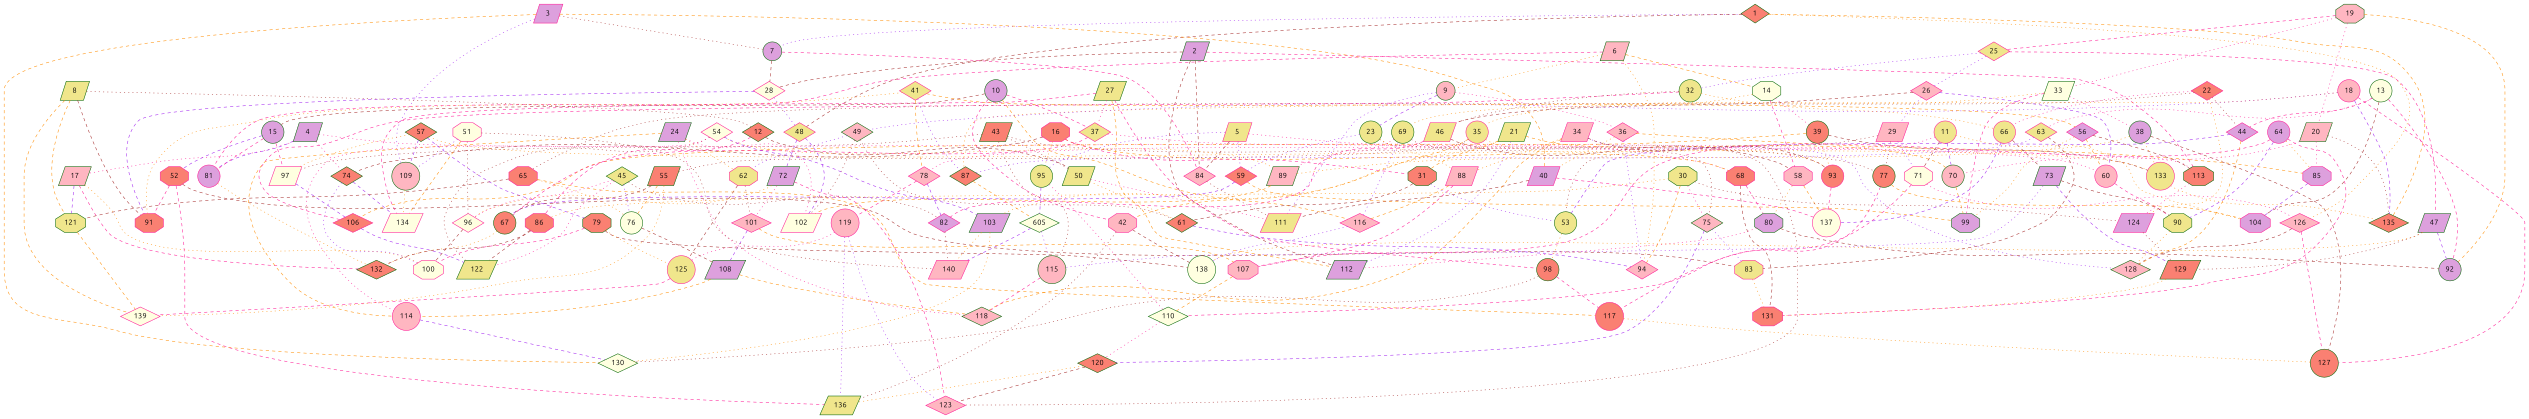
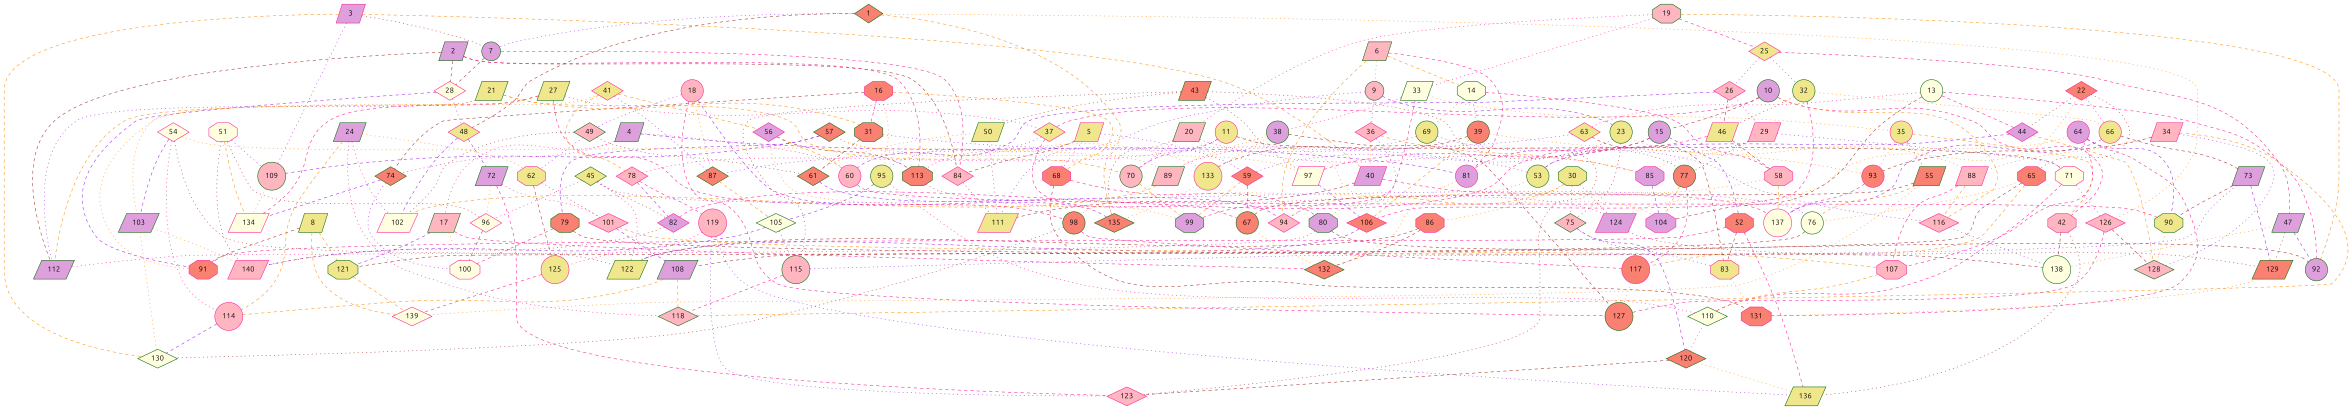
node "12": removed
edge "6" -- "94": style dotted -> dashed
node "605": label "605" -> "105"
